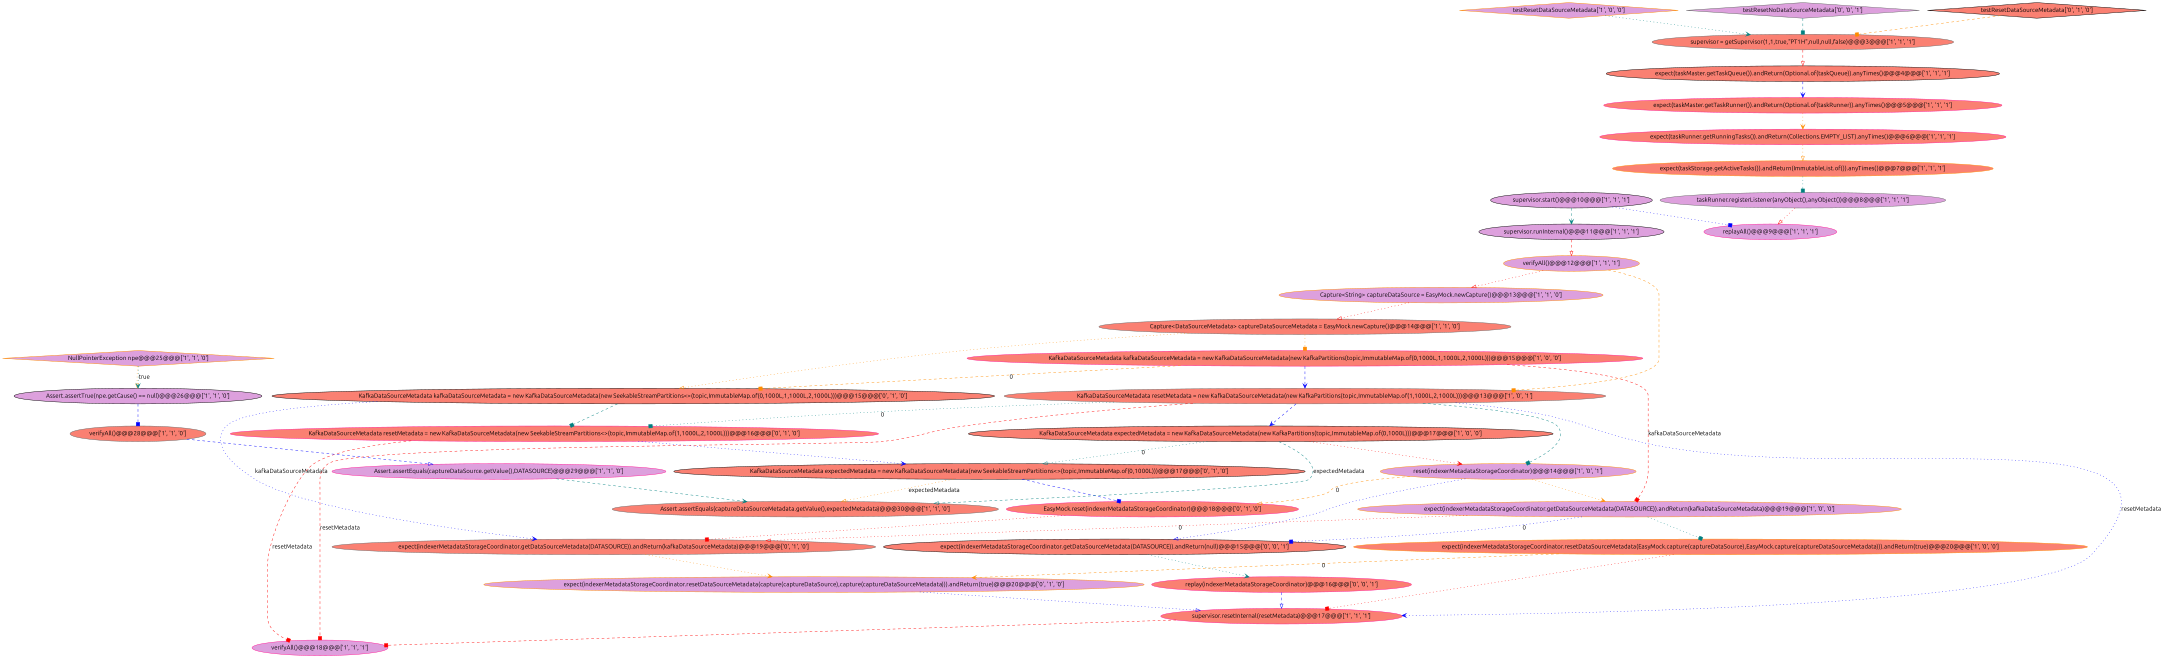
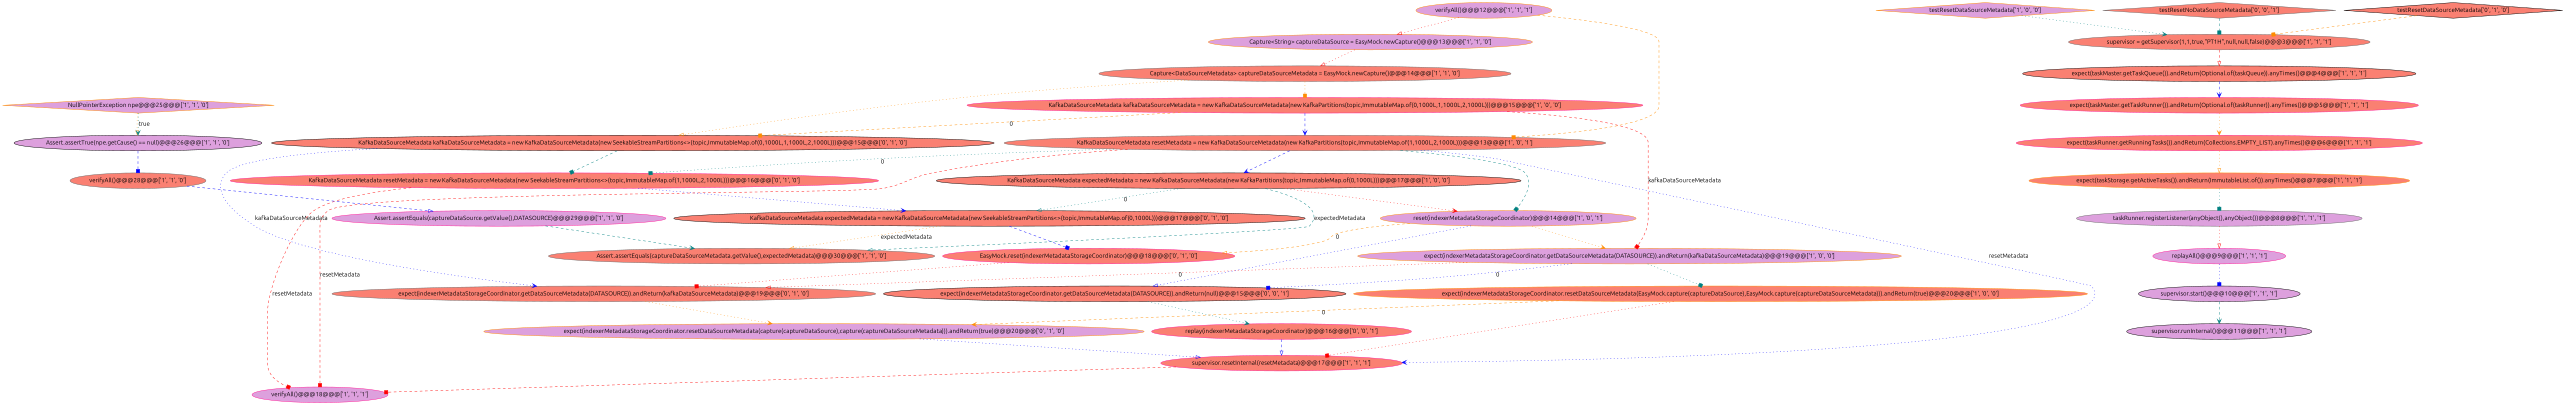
node "testResetNoDataSourceMetadata['0', '0', '1']": fillcolor plum -> salmon
edge "supervisor.start()@@@10@@@['1', '1', '1']" -> "replayAll()@@@9@@@['1', '1', '1']": reversed
edge "supervisor.runInternal()@@@11@@@['1', '1', '1']" -> "verifyAll()@@@12@@@['1', '1', '1']": removed
